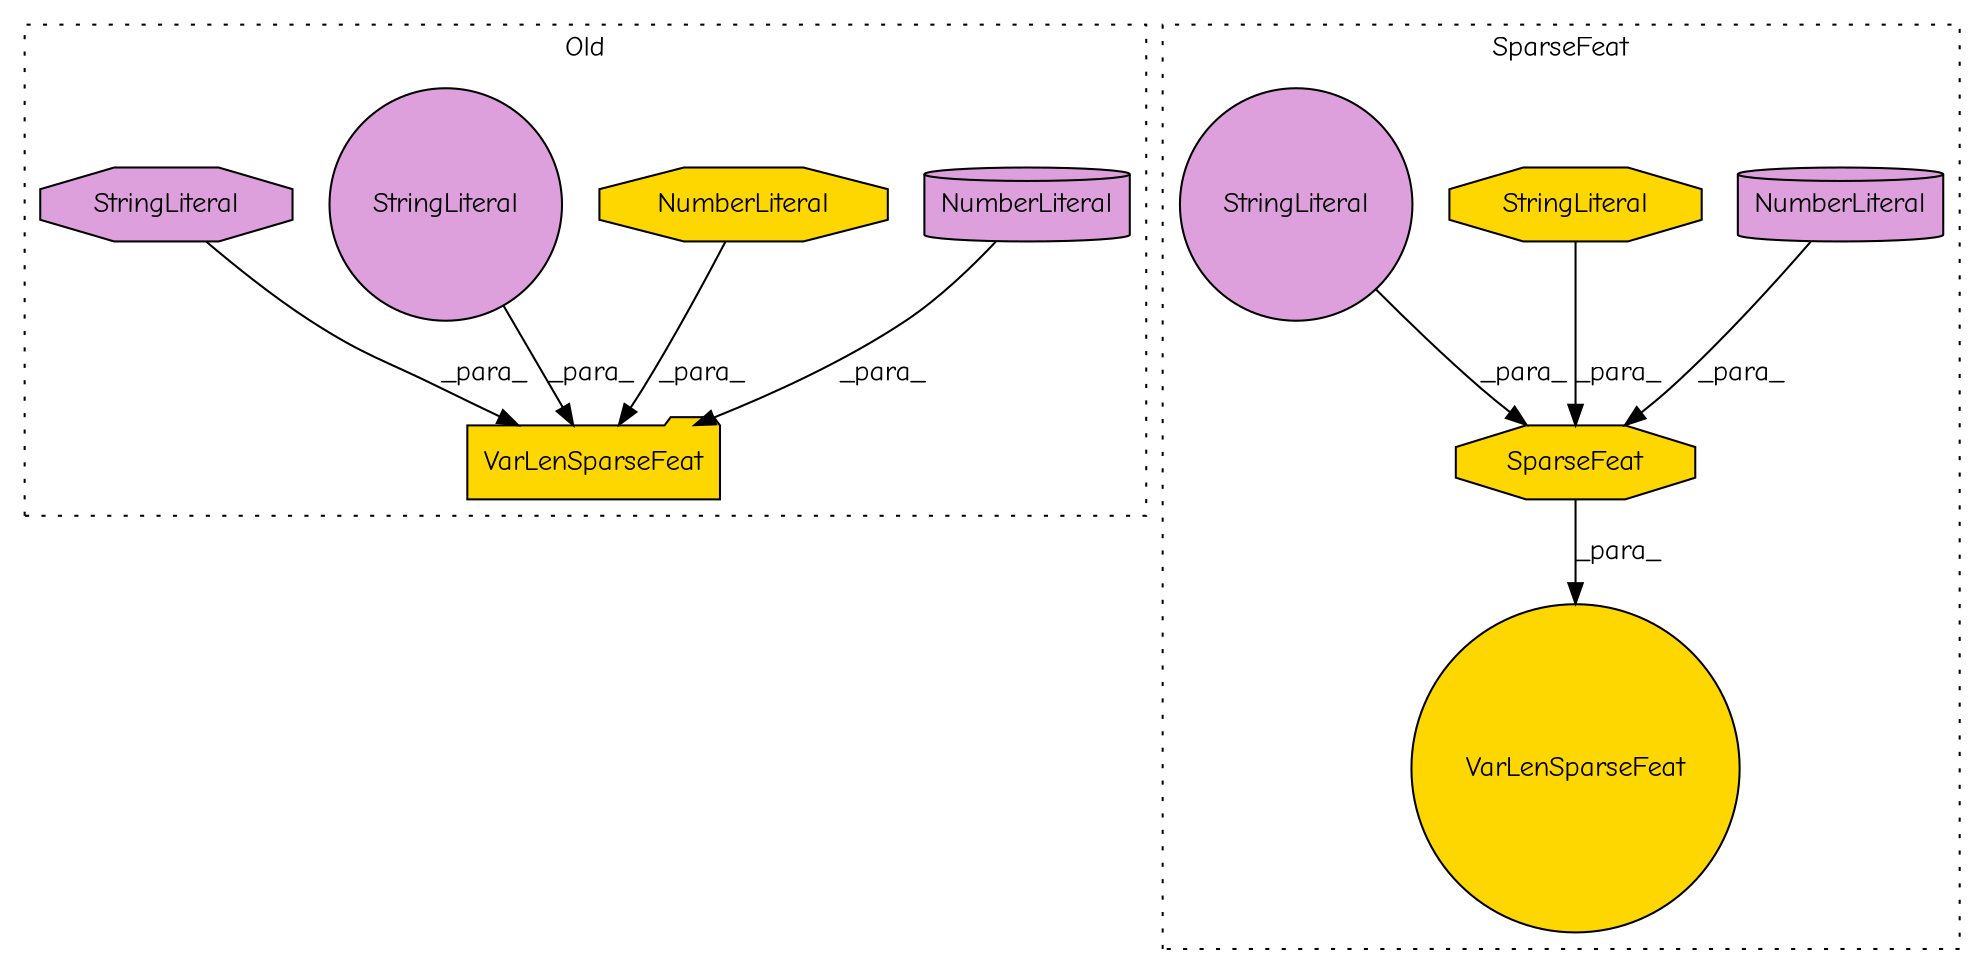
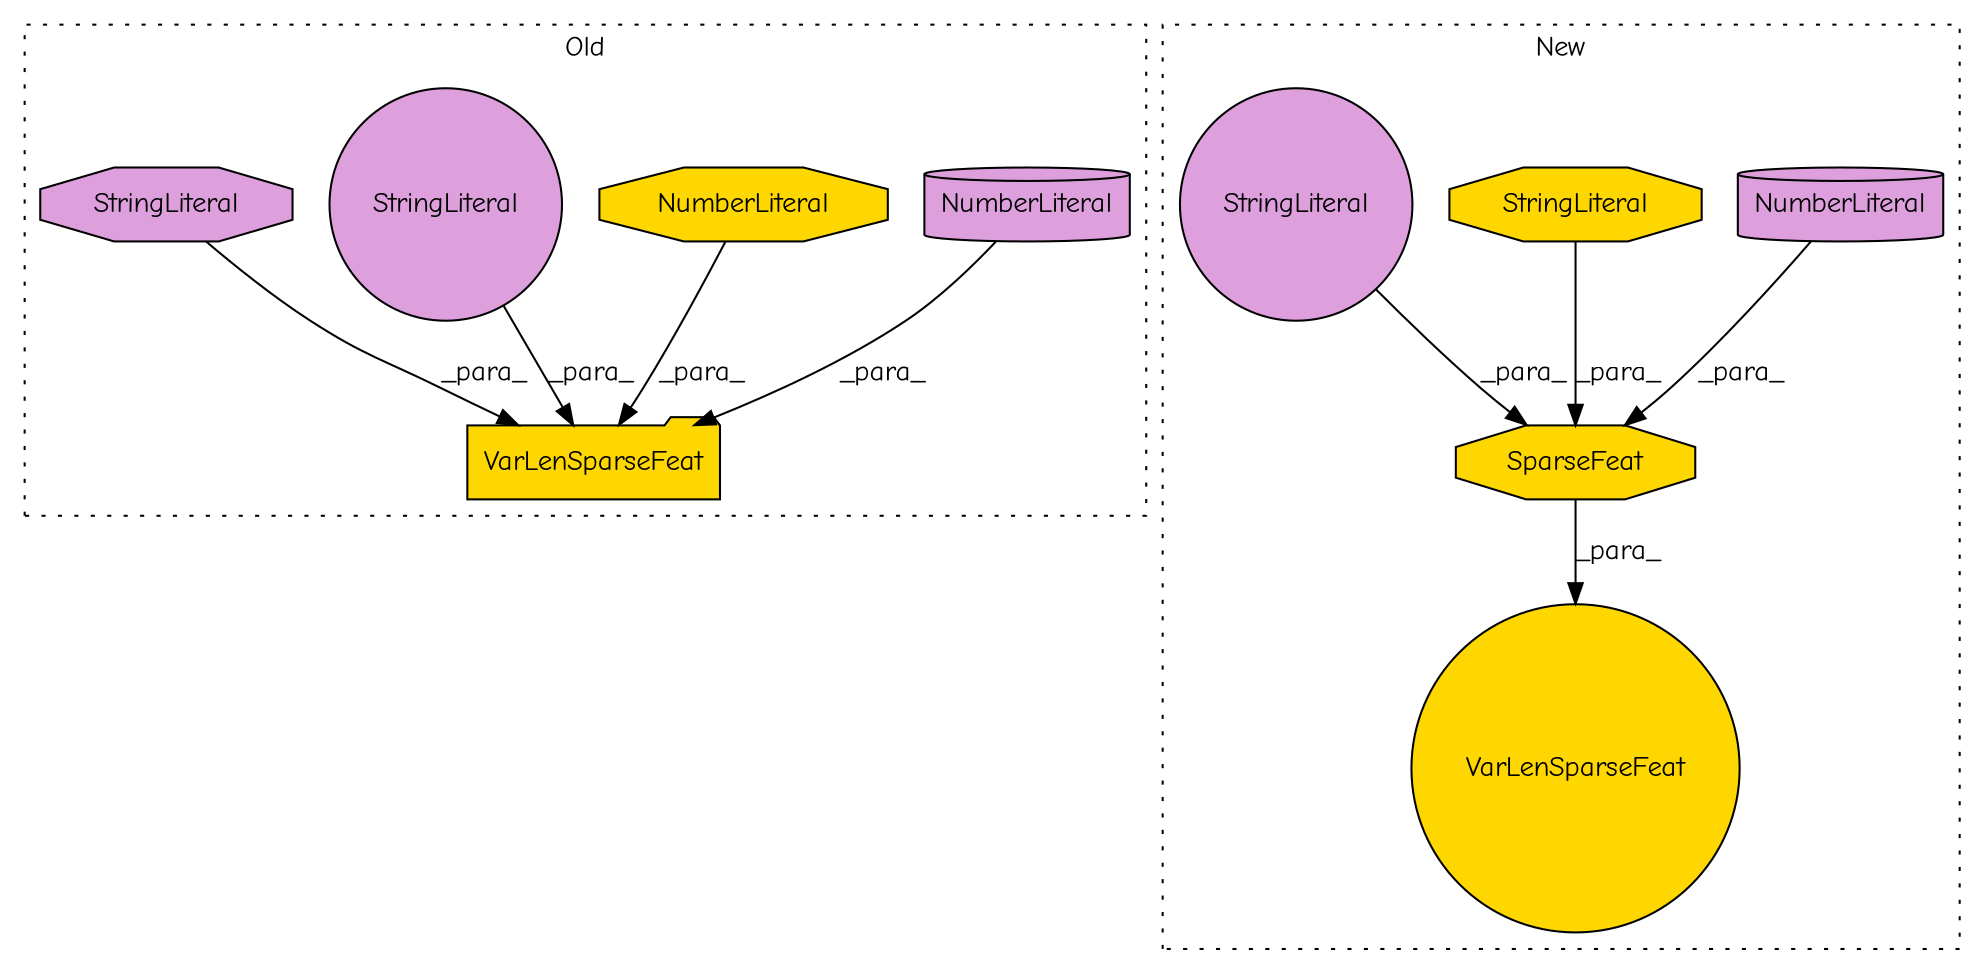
cluster "SparseFeat": label "SparseFeat" -> "New"
